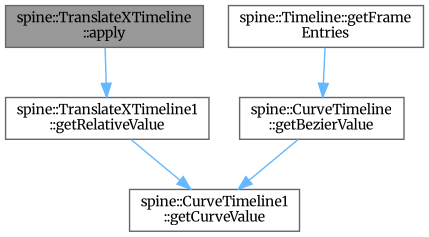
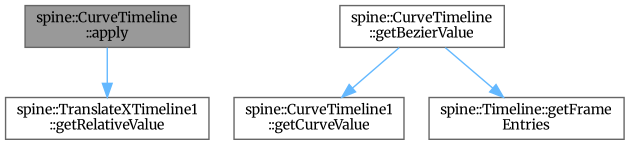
node "spine::TranslateXTimeline ::apply": label "spine::TranslateXTimeline ::apply" -> "spine::CurveTimeline ::apply"
edge "spine::Timeline::getFrame Entries" -> "spine::CurveTimeline ::getBezierValue": reversed
edge "spine::TranslateXTimeline1 ::getRelativeValue" -> "spine::CurveTimeline1 ::getCurveValue": removed
